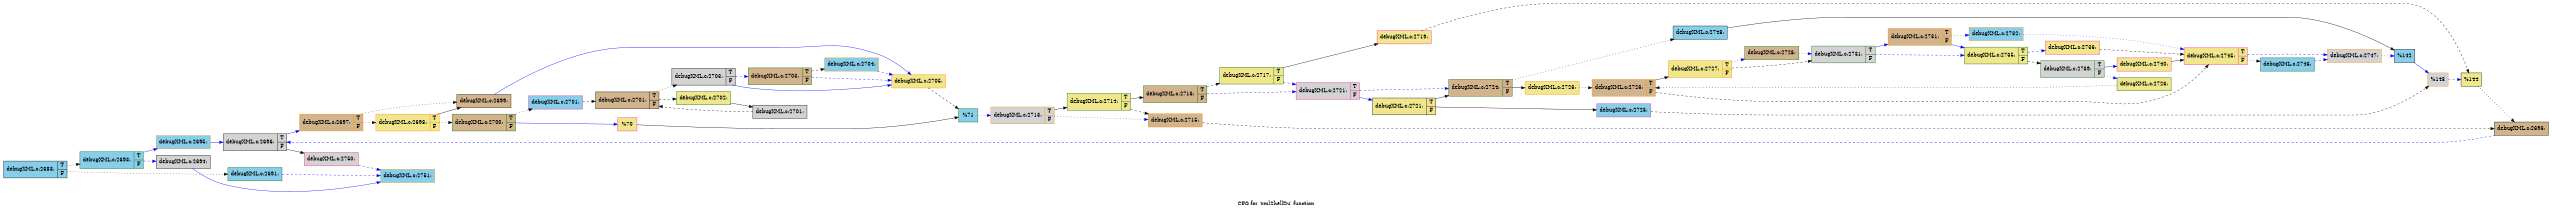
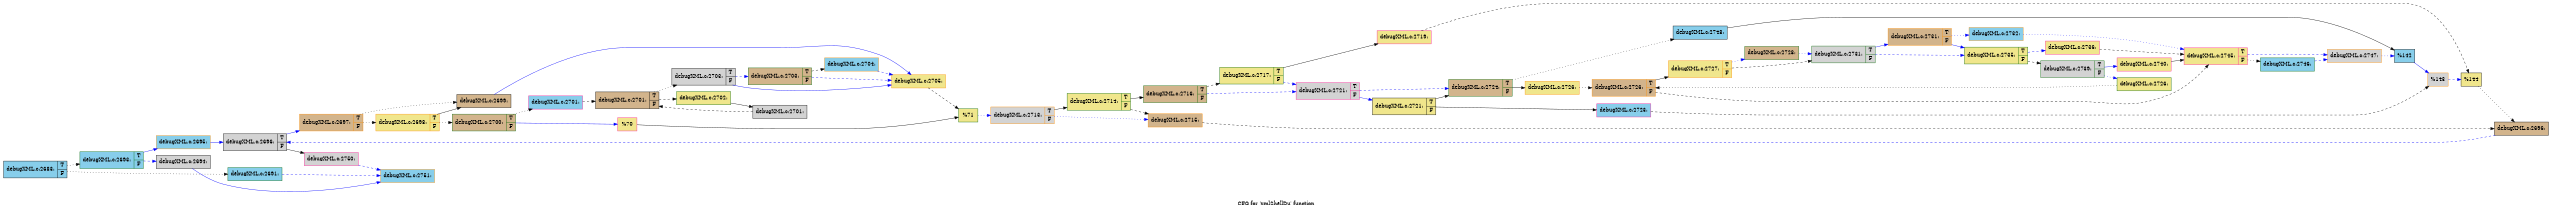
node "%71": fillcolor skyblue -> khaki
